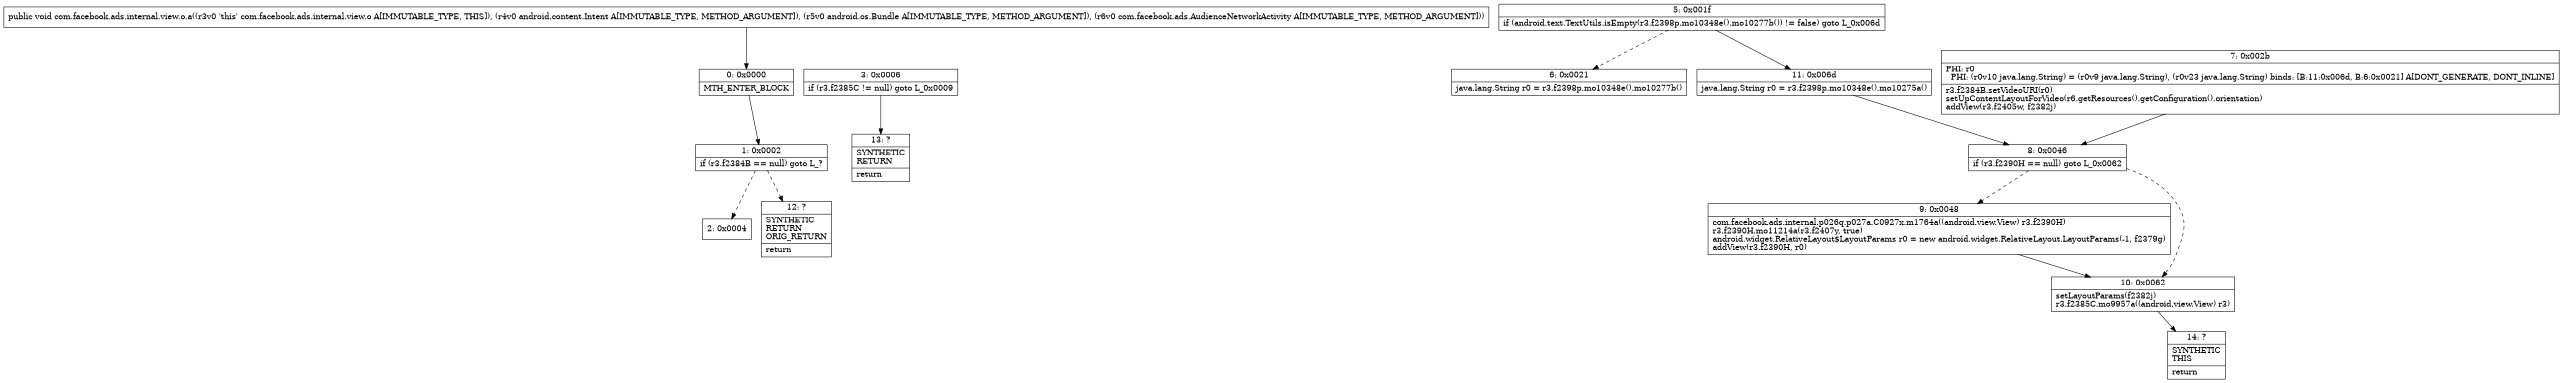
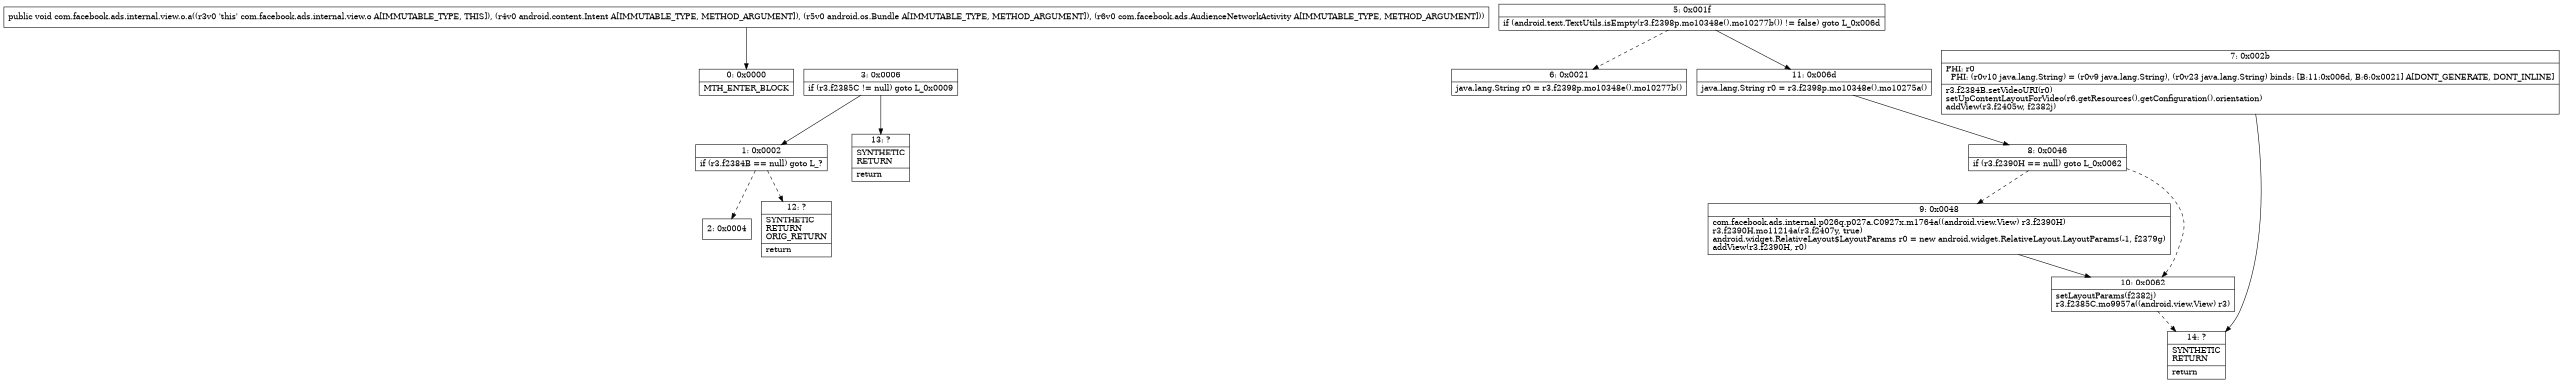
edge "0: 0x0000" -> "1: 0x0002": now "3: 0x0006" -> "1: 0x0002"
edge "7: 0x002b" -> "8: 0x0046": now "7: 0x002b" -> "14: ?"
edge "10: 0x0062" -> "14: ?": style solid -> dashed
node "14: ?": text "THIS" -> "RETURN"
